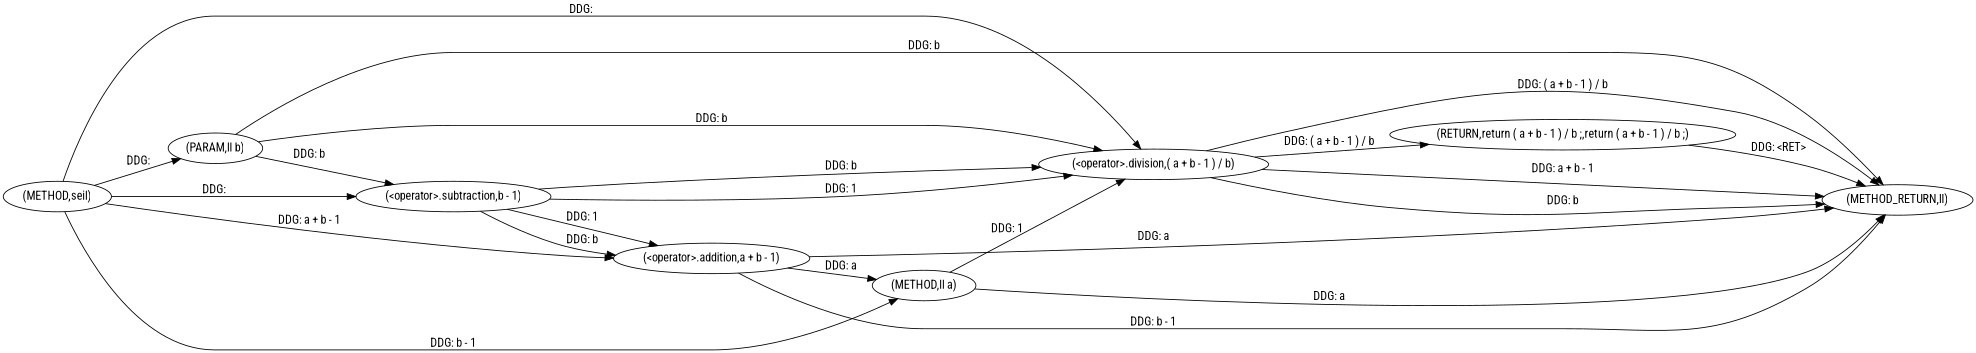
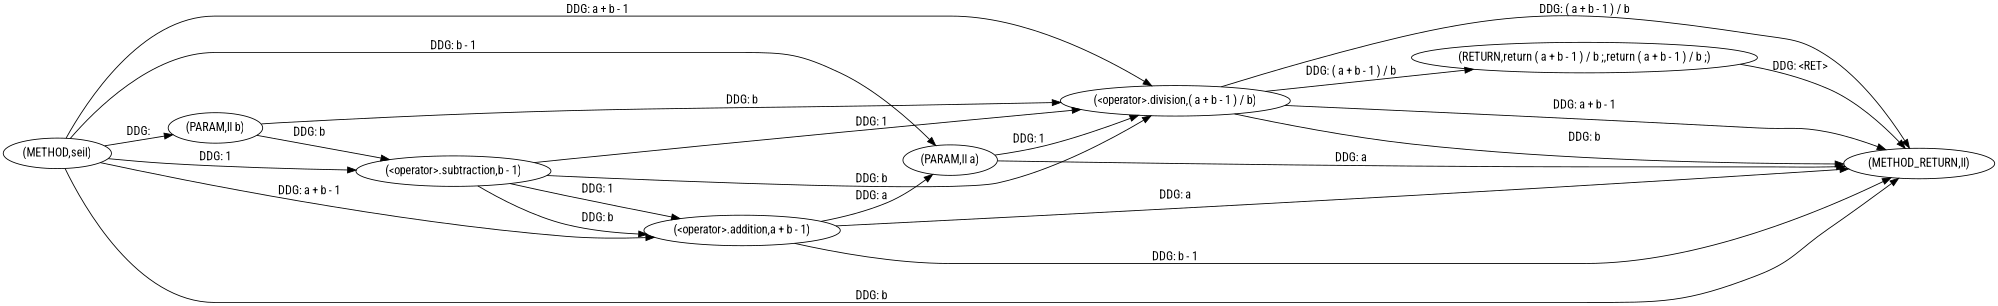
edge "(METHOD,seil)" -> "(<operator>.division,( a + b - 1 ) / b)": label "DDG: " -> "DDG: a + b - 1"
edge "(PARAM,ll b)" -> "(METHOD_RETURN,ll)": now "(METHOD,seil)" -> "(METHOD_RETURN,ll)"
edge "(METHOD,seil)" -> "(<operator>.subtraction,b - 1)": label "DDG: " -> "DDG: 1"
node "(METHOD,ll a)": label "(METHOD,ll a)" -> "(PARAM,ll a)"
